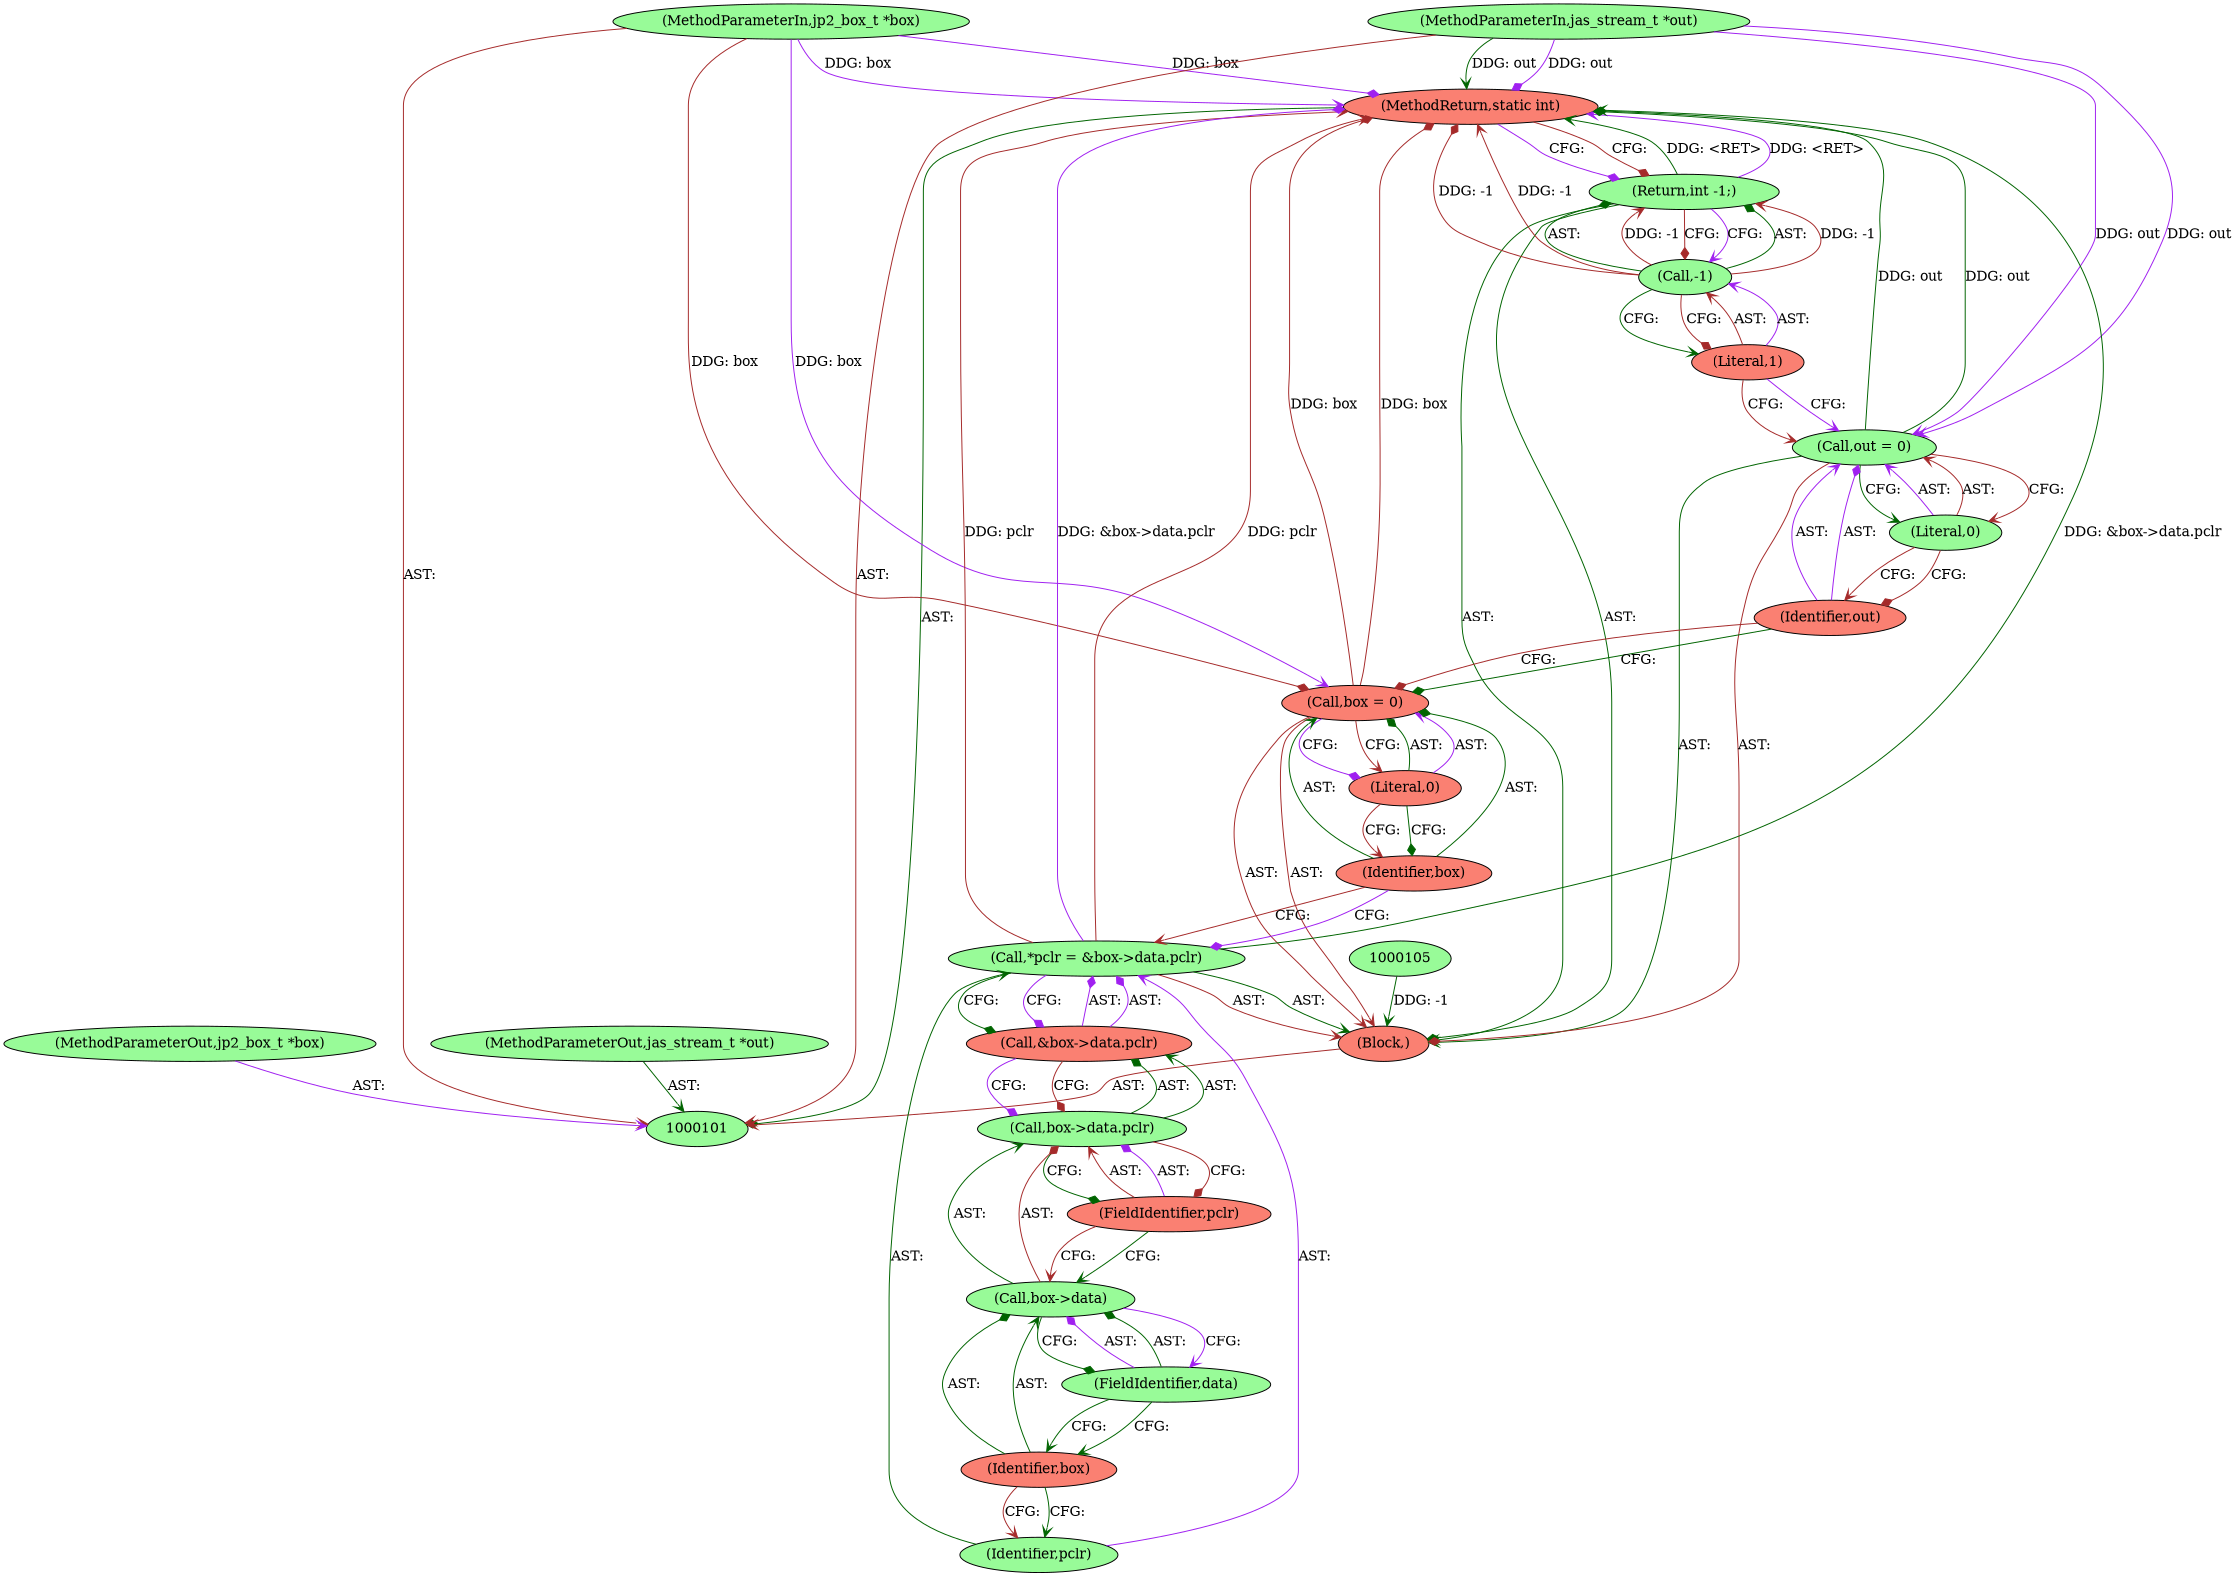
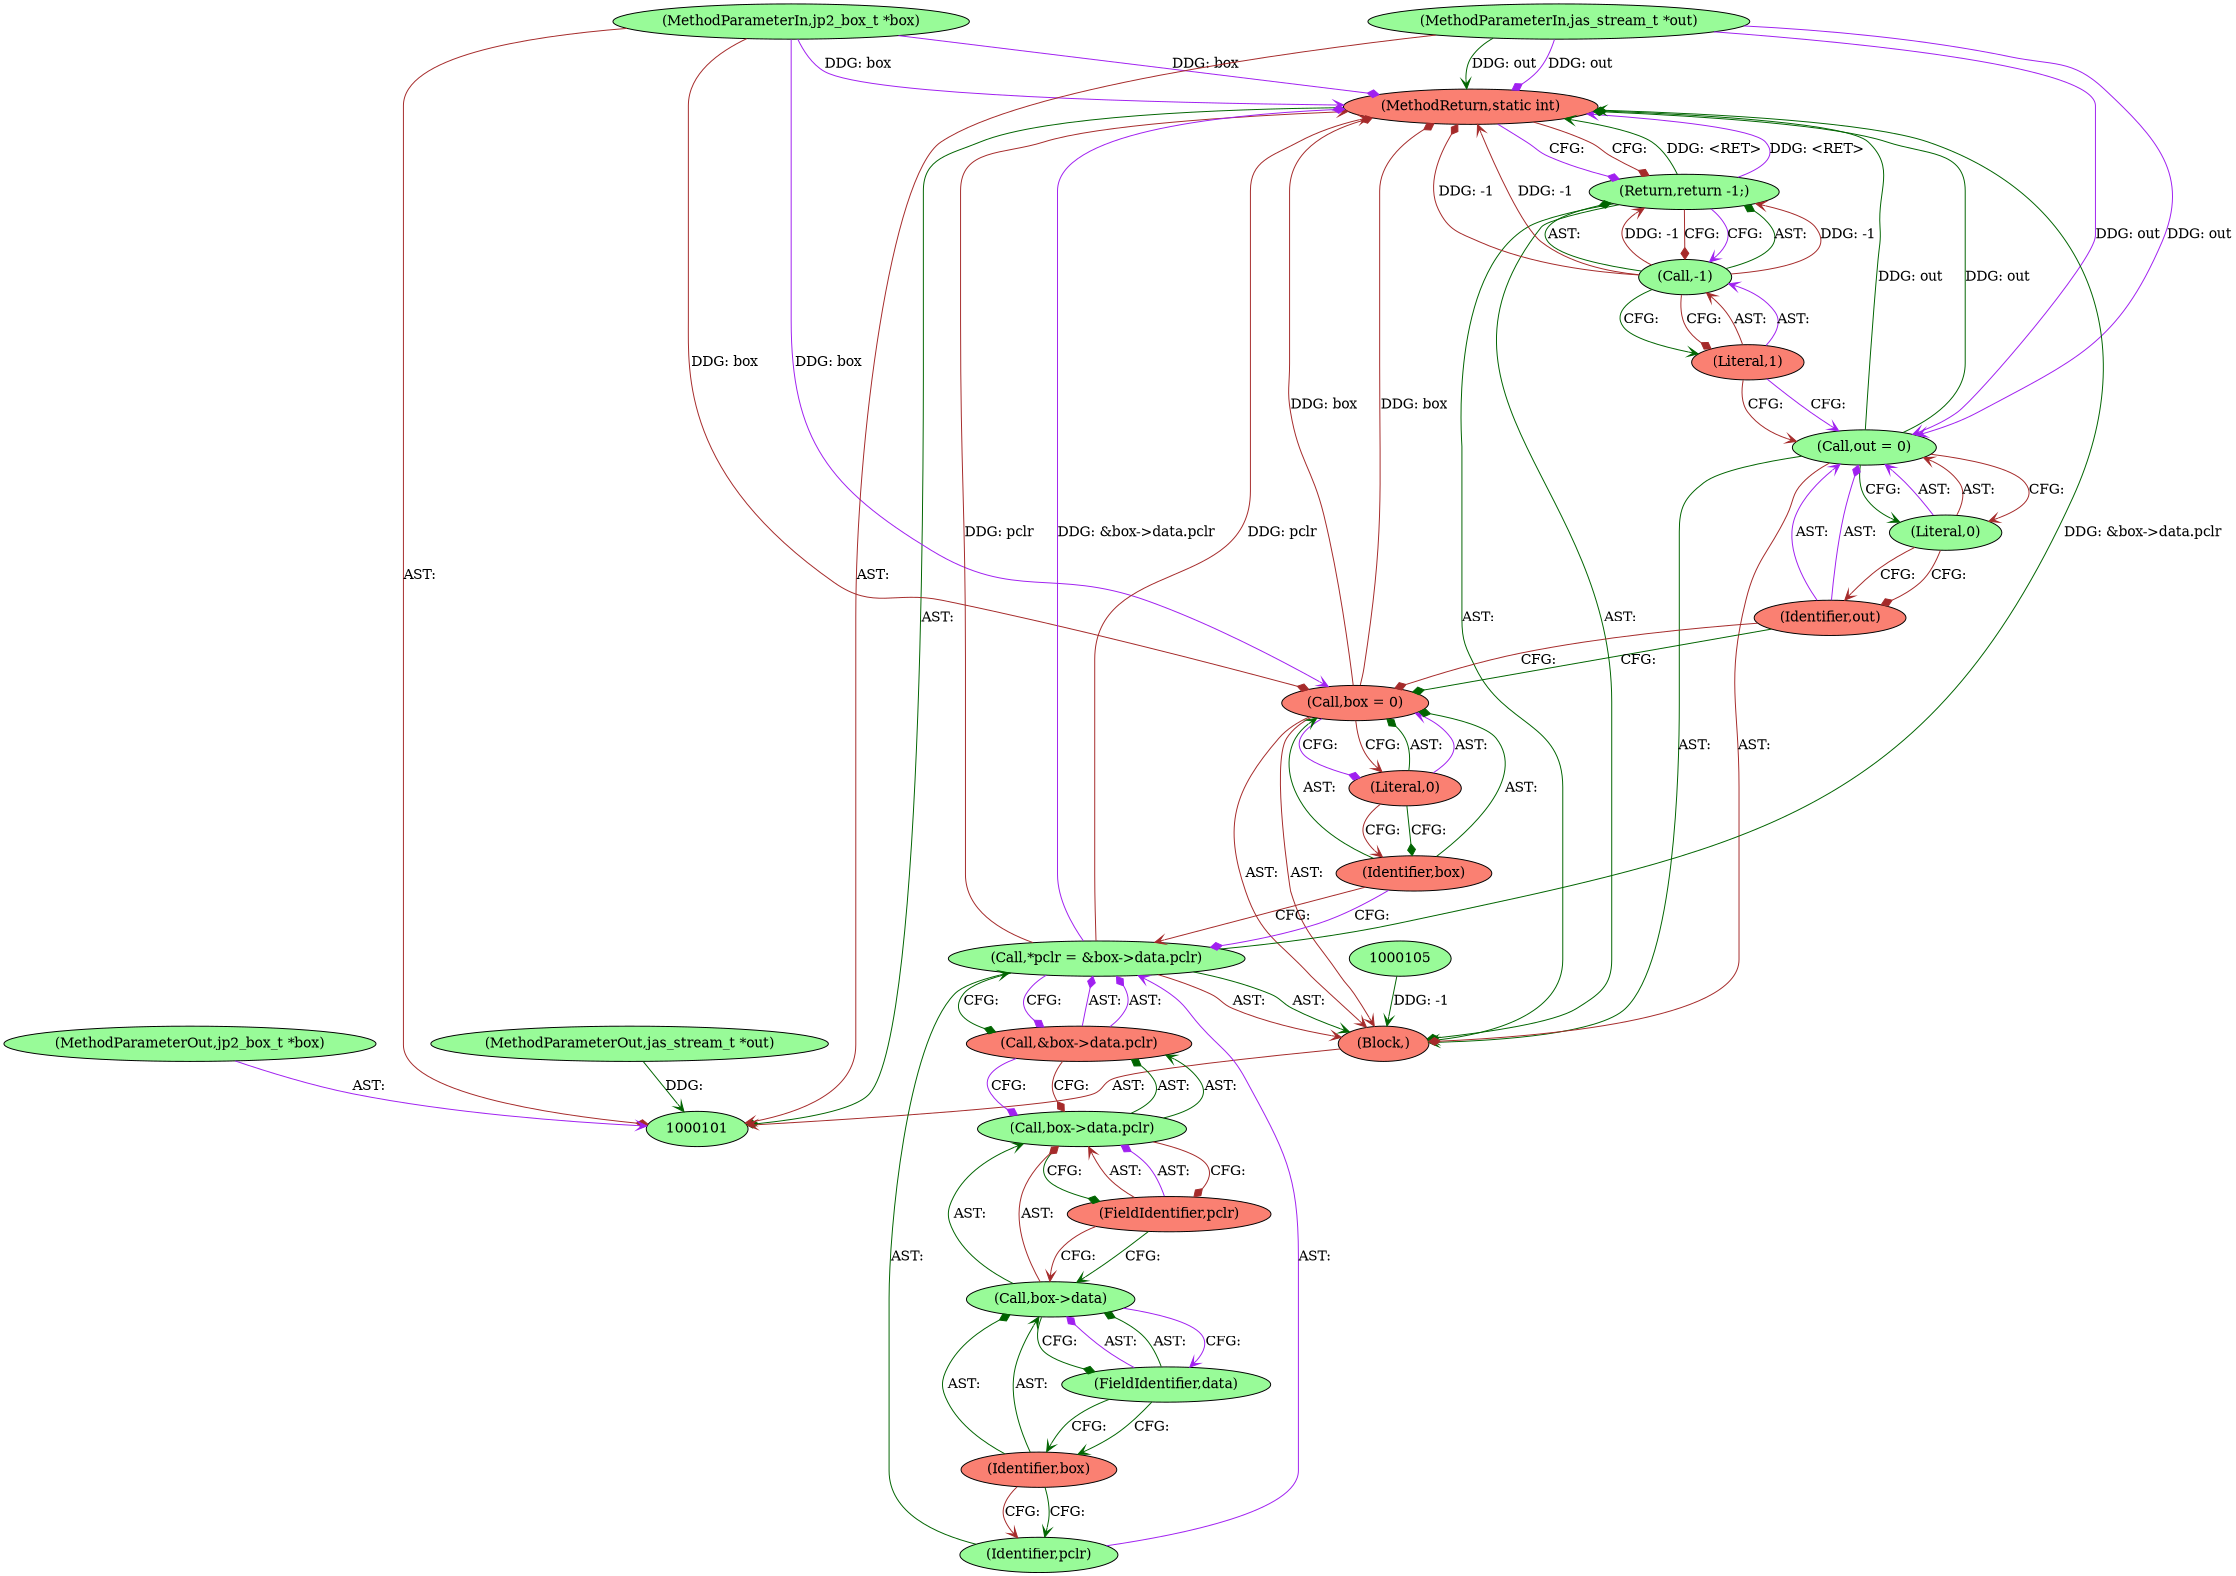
node "(Return,int -1;)": label "(Return,int -1;)" -> "(Return,return -1;)"
edge "(MethodParameterIn,jp2_box_t *box)" -> "1000101": arrowhead vee -> diamond
edge "(MethodParameterOut,jas_stream_t *out)" -> "1000101": label "AST: " -> "DDG: "
